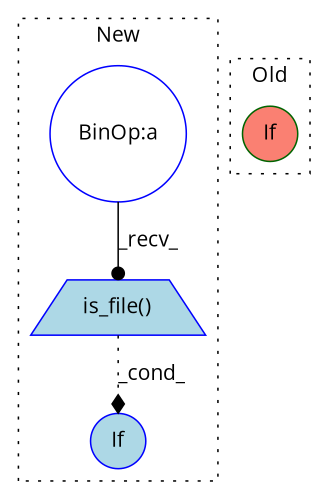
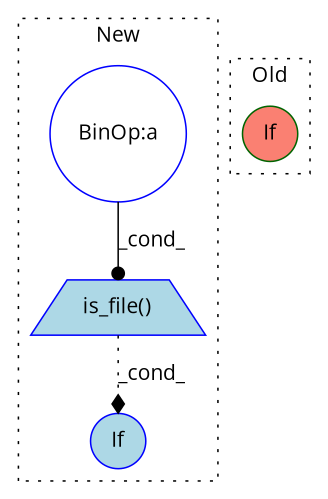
edge "BinOp:a" -> "is_file()": label "_recv_" -> "_cond_"
